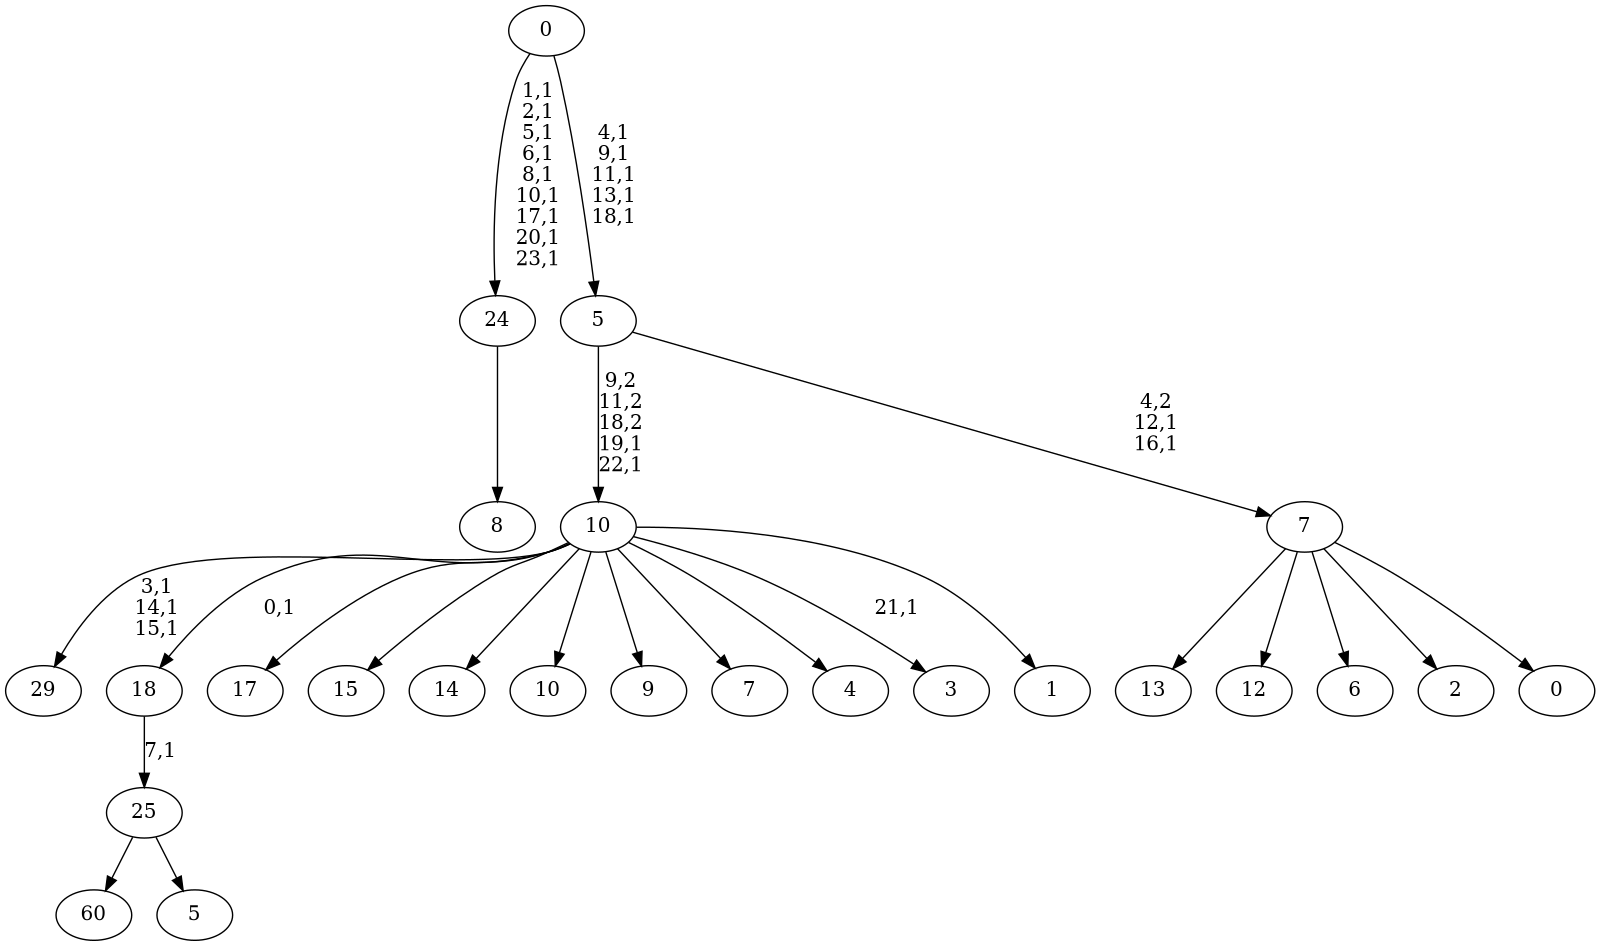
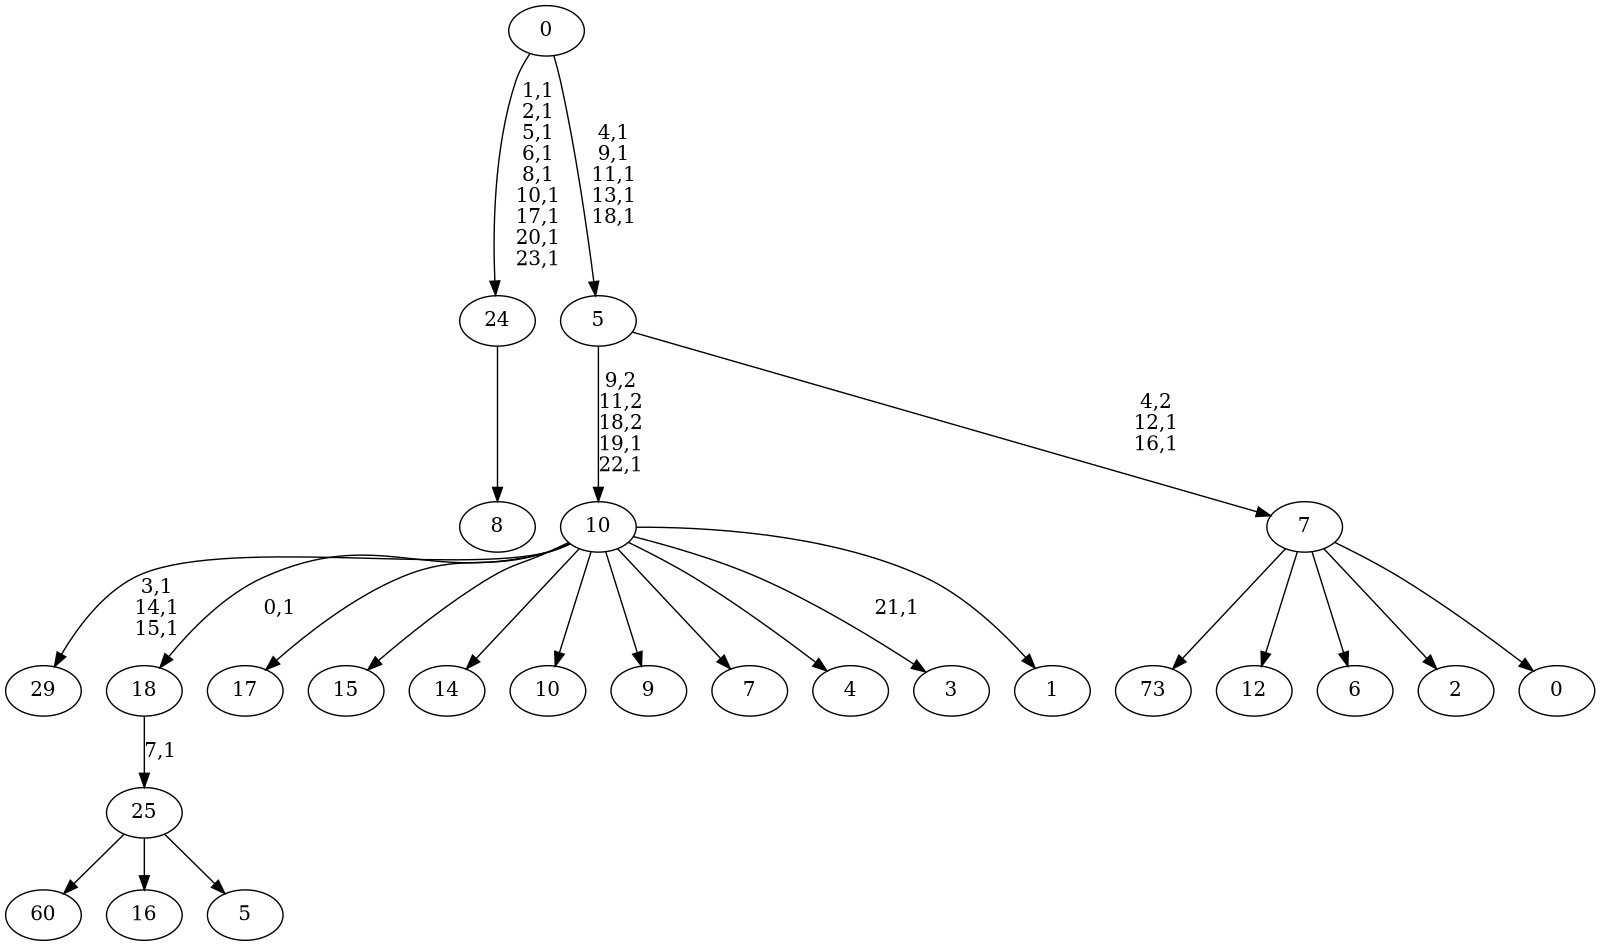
node "13": label "13" -> "73"
node "16": added
